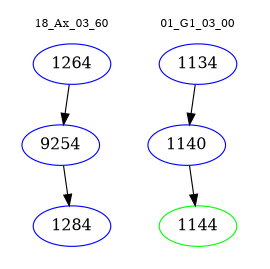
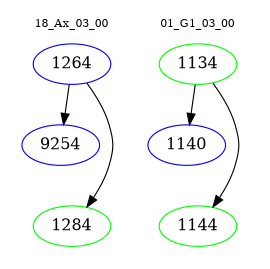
cluster "18_Ax_03_60": label "18_Ax_03_60" -> "18_Ax_03_00"
node "1134": color blue -> green
edge "9254" -> "1284": now "1264" -> "1284"
edge "1140" -> "1144": now "1134" -> "1144"
node "1284": color blue -> green
